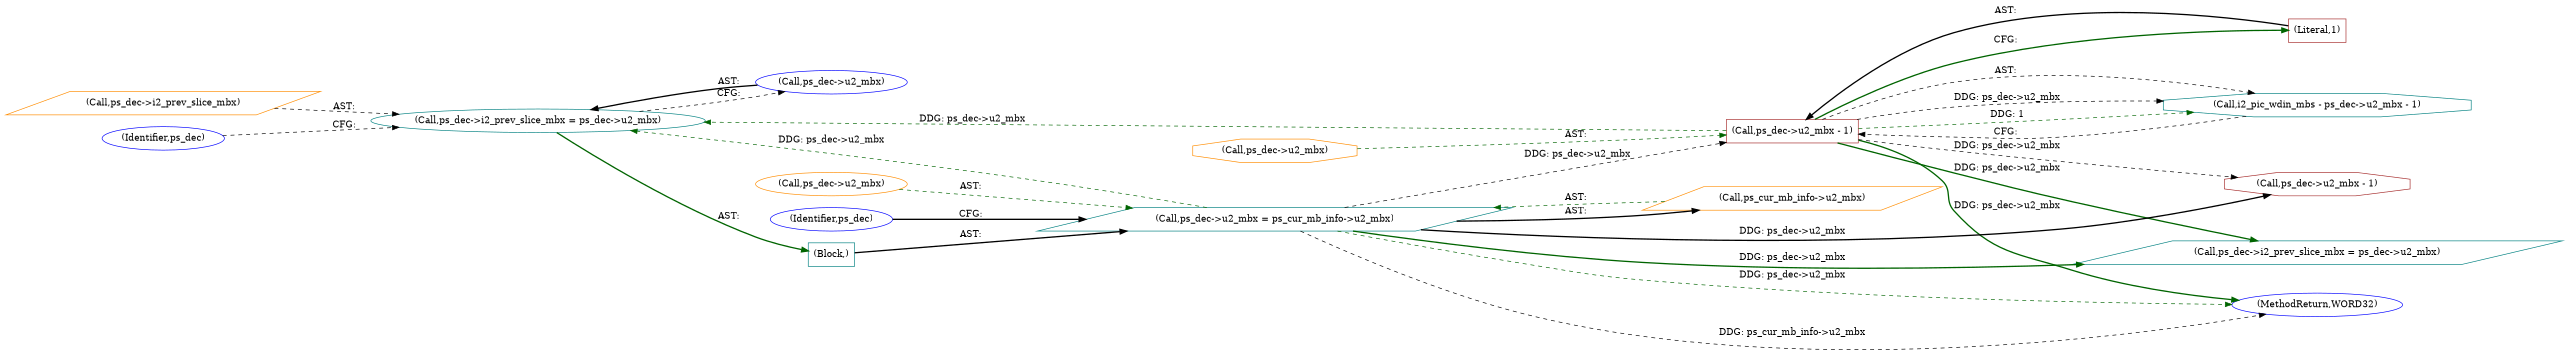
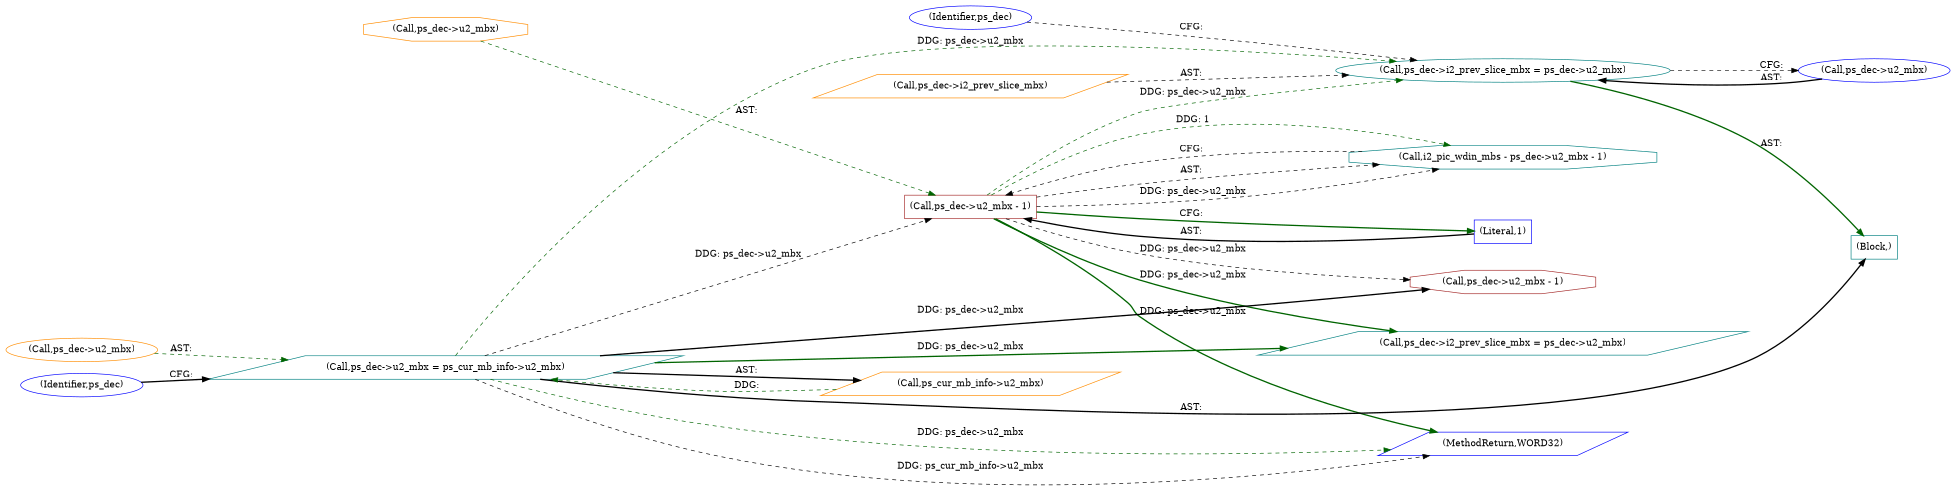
node "(Literal,1)": color brown -> blue
edge "(Call,ps_cur_mb_info->u2_mbx)" -> "(Call,ps_dec->u2_mbx = ps_cur_mb_info->u2_mbx)": label "AST: " -> "DDG: "
edge "(Block,)" -> "(Call,ps_dec->u2_mbx = ps_cur_mb_info->u2_mbx)": reversed
node "(MethodReturn,WORD32)": shape ellipse -> parallelogram
